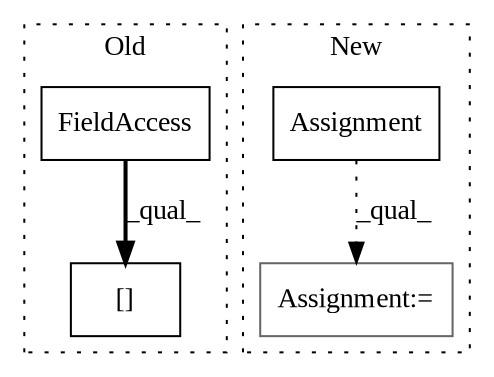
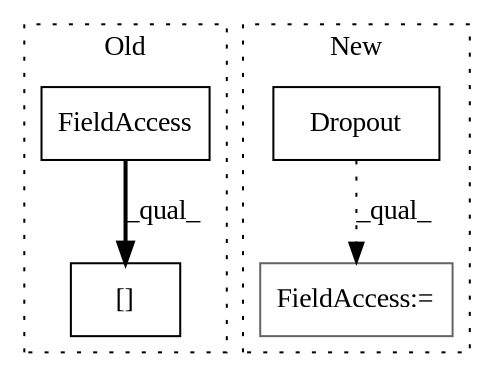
node "Assignment": label "Assignment" -> "Dropout"
node "Assignment:=": label "Assignment:=" -> "FieldAccess:="
